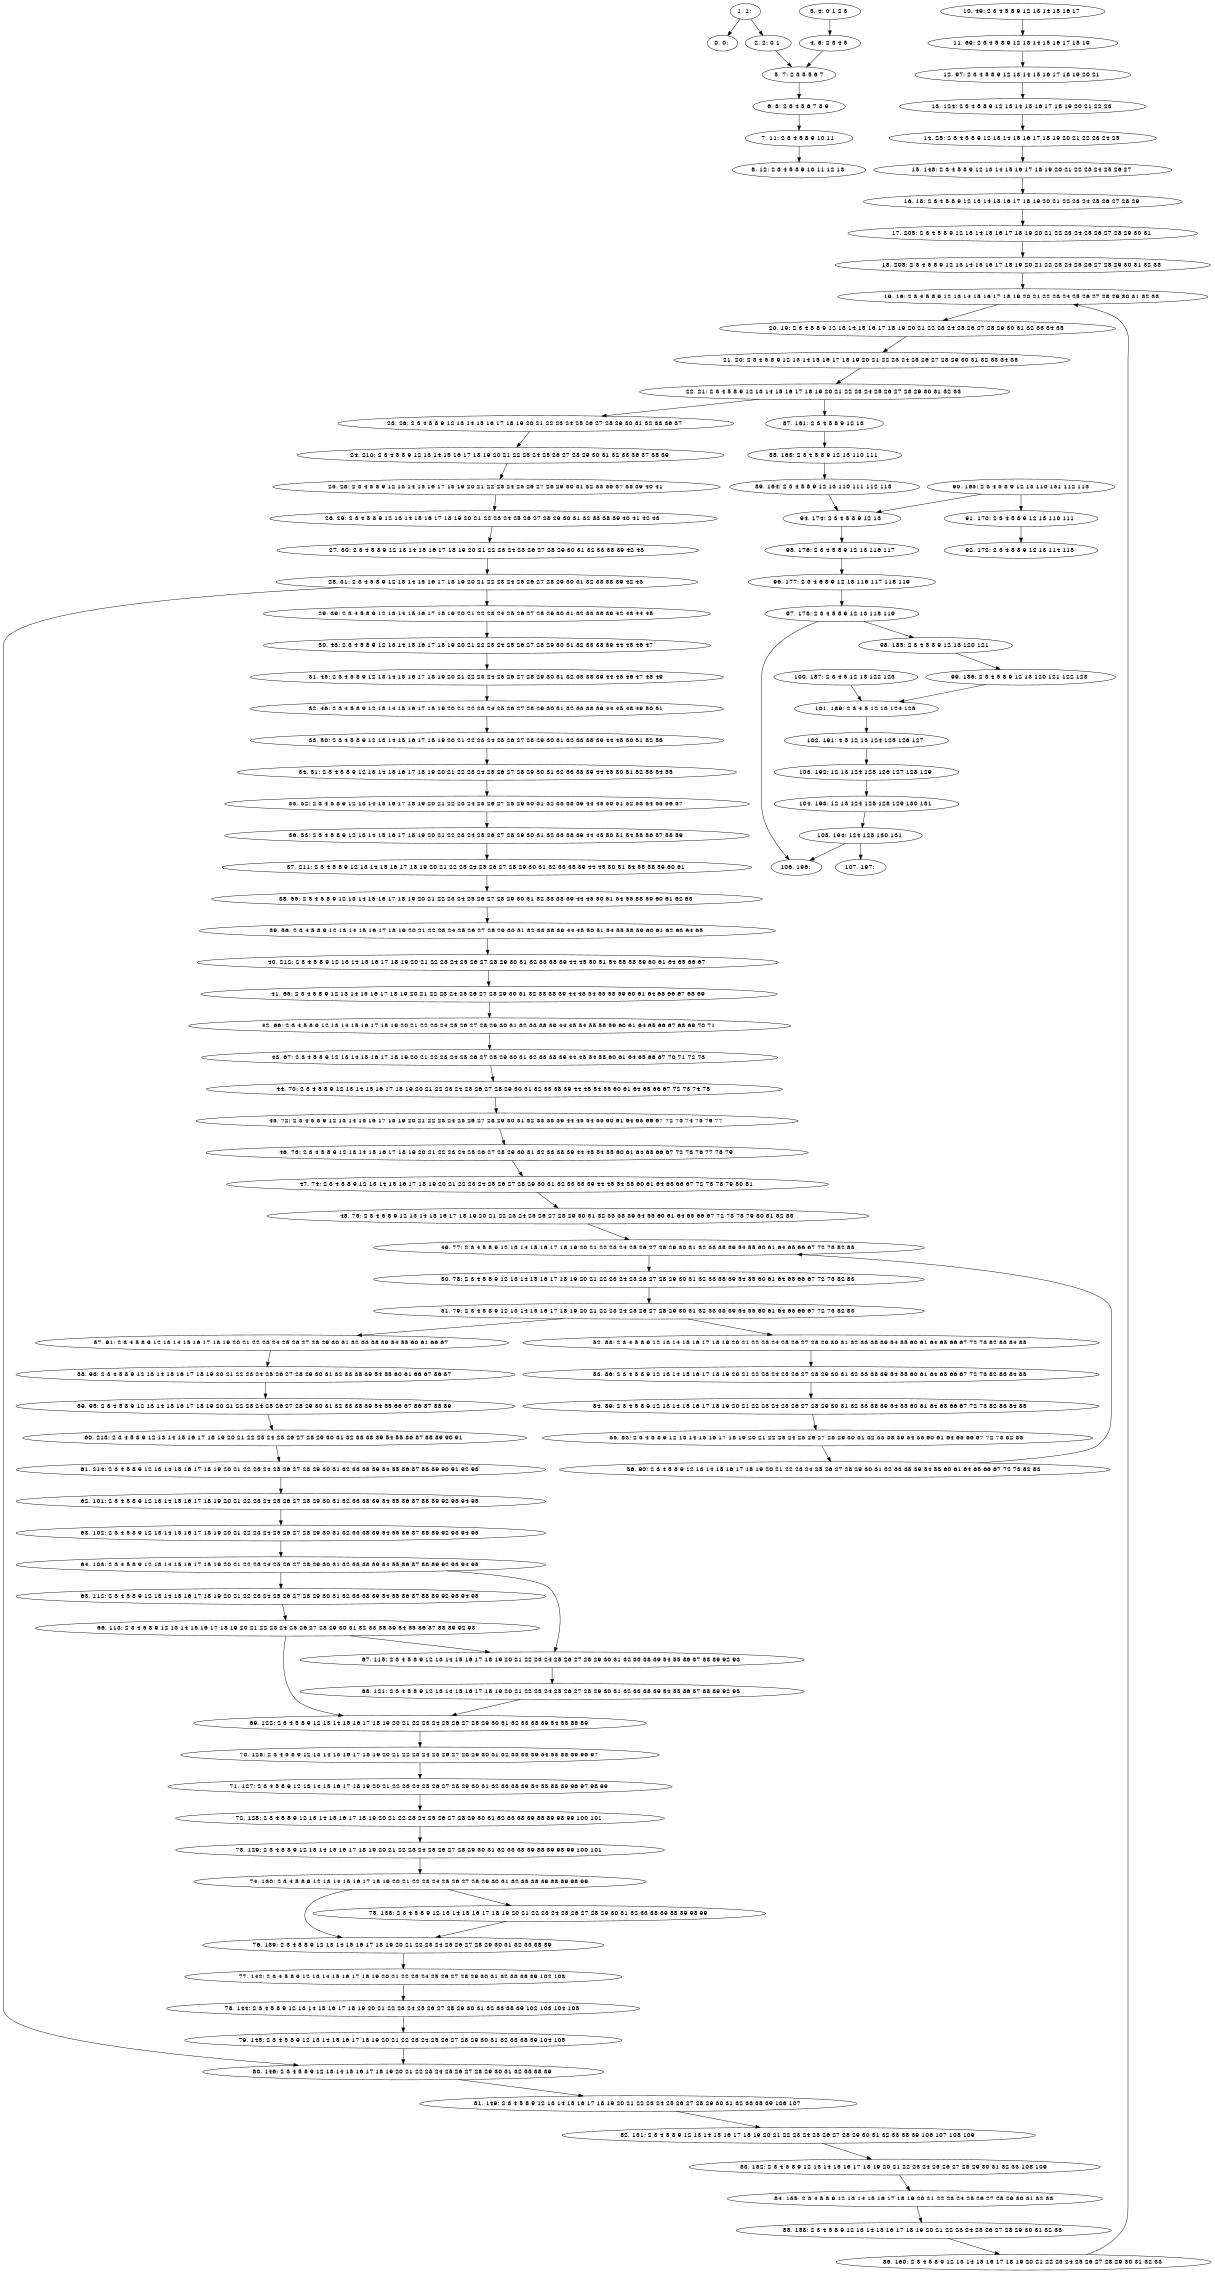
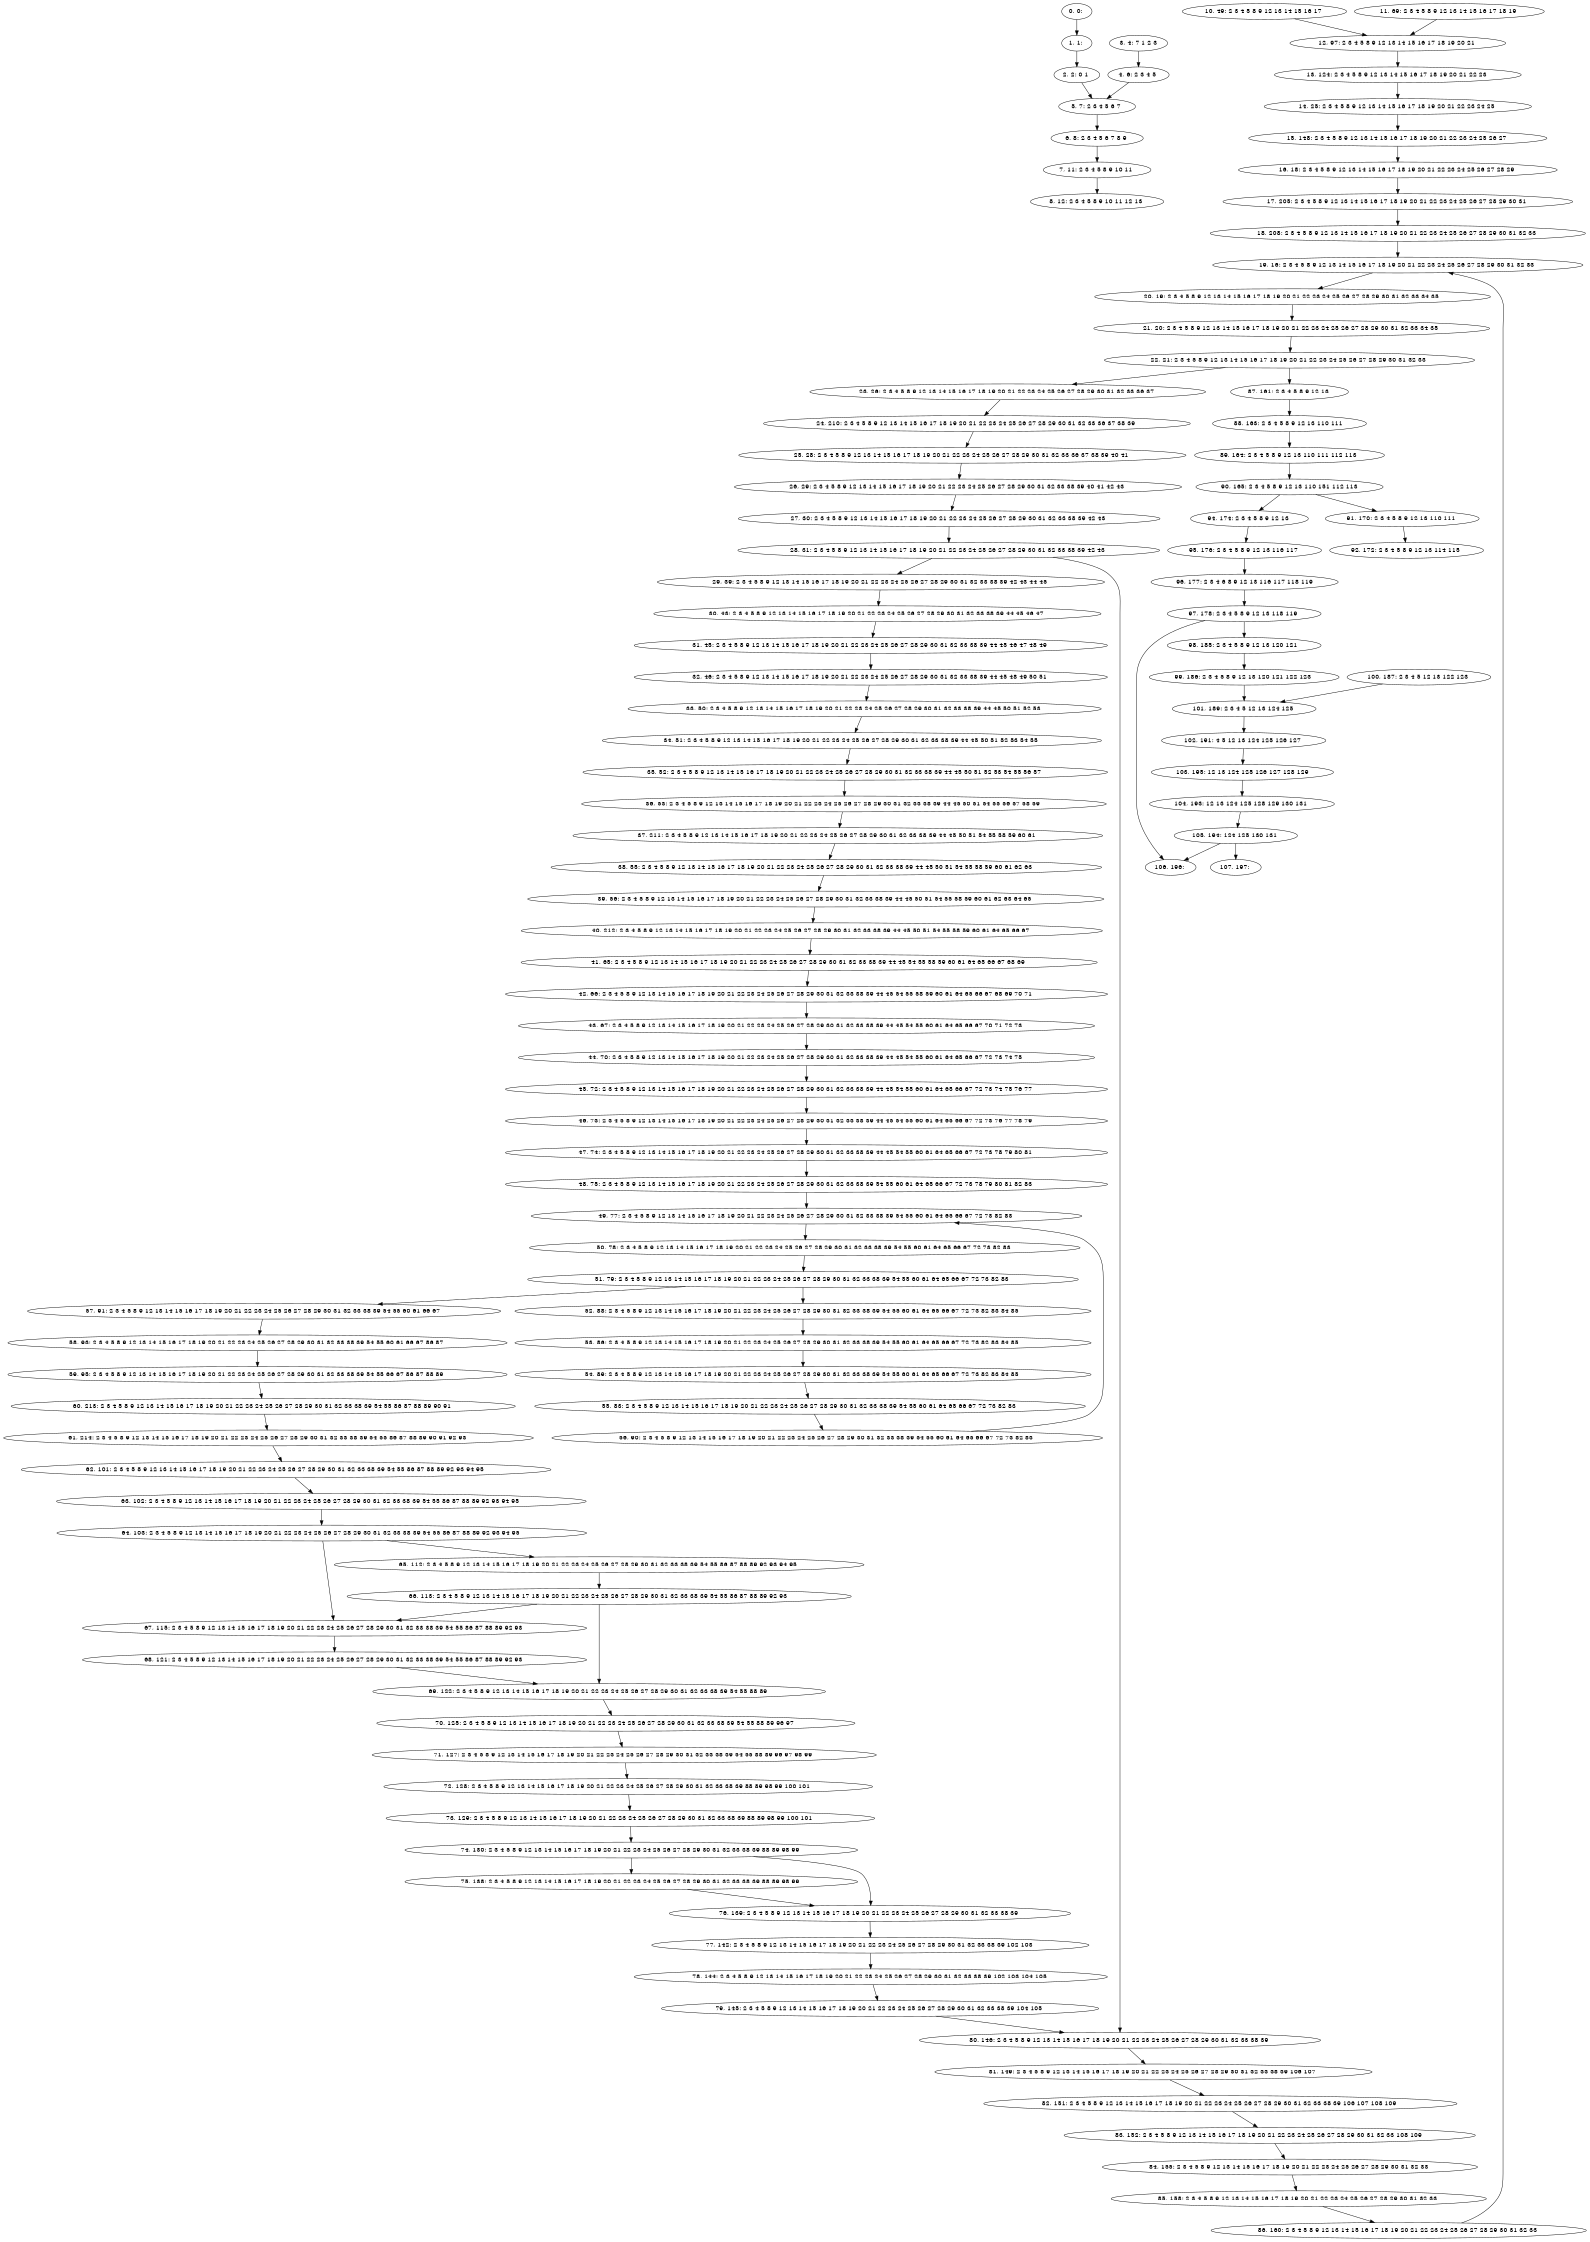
node "3, 4: 0 1 2 3": label "3, 4: 0 1 2 3" -> "3, 4: 7 1 2 3"
edge "10, 49: 2 3 4 5 8 9 12 13 14 15 16 17" -> "11, 69: 2 3 4 5 8 9 12 13 14 15 16 17 18 19": now "10, 49: 2 3 4 5 8 9 12 13 14 15 16 17" -> "12, 97: 2 3 4 5 8 9 12 13 14 15 16 17 18 19 20 21"
edge "1, 1:" -> "0, 0:": reversed
node "5, 7: 2 3 5 5 6 7": label "5, 7: 2 3 5 5 6 7" -> "5, 7: 2 3 4 5 6 7"
edge "89, 164: 2 3 4 5 8 9 12 13 110 111 112 113" -> "94, 174: 2 3 4 5 8 9 12 13": now "89, 164: 2 3 4 5 8 9 12 13 110 111 112 113" -> "90, 165: 2 3 4 5 8 9 12 13 110 151 112 113"
node "103, 192: 12 13 124 125 126 127 128 129": label "103, 192: 12 13 124 125 126 127 128 129" -> "103, 195: 12 13 124 125 126 127 128 129"
